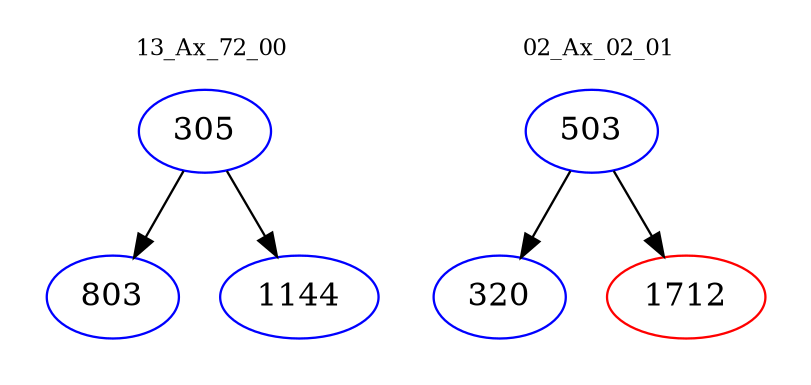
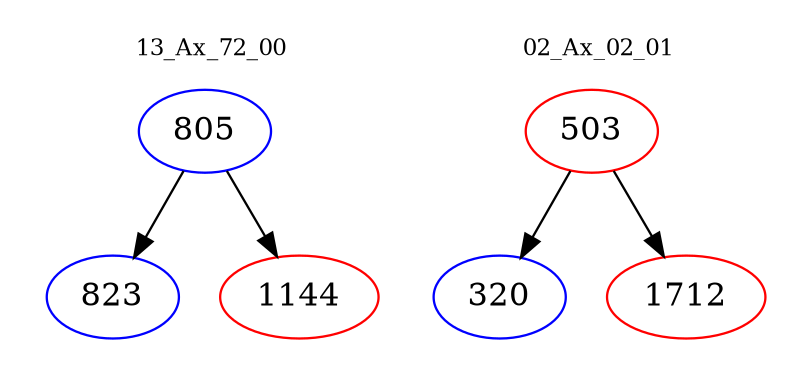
node "305": label "305" -> "805"
node "503": color blue -> red
node "803": label "803" -> "823"
node "1144": color blue -> red
